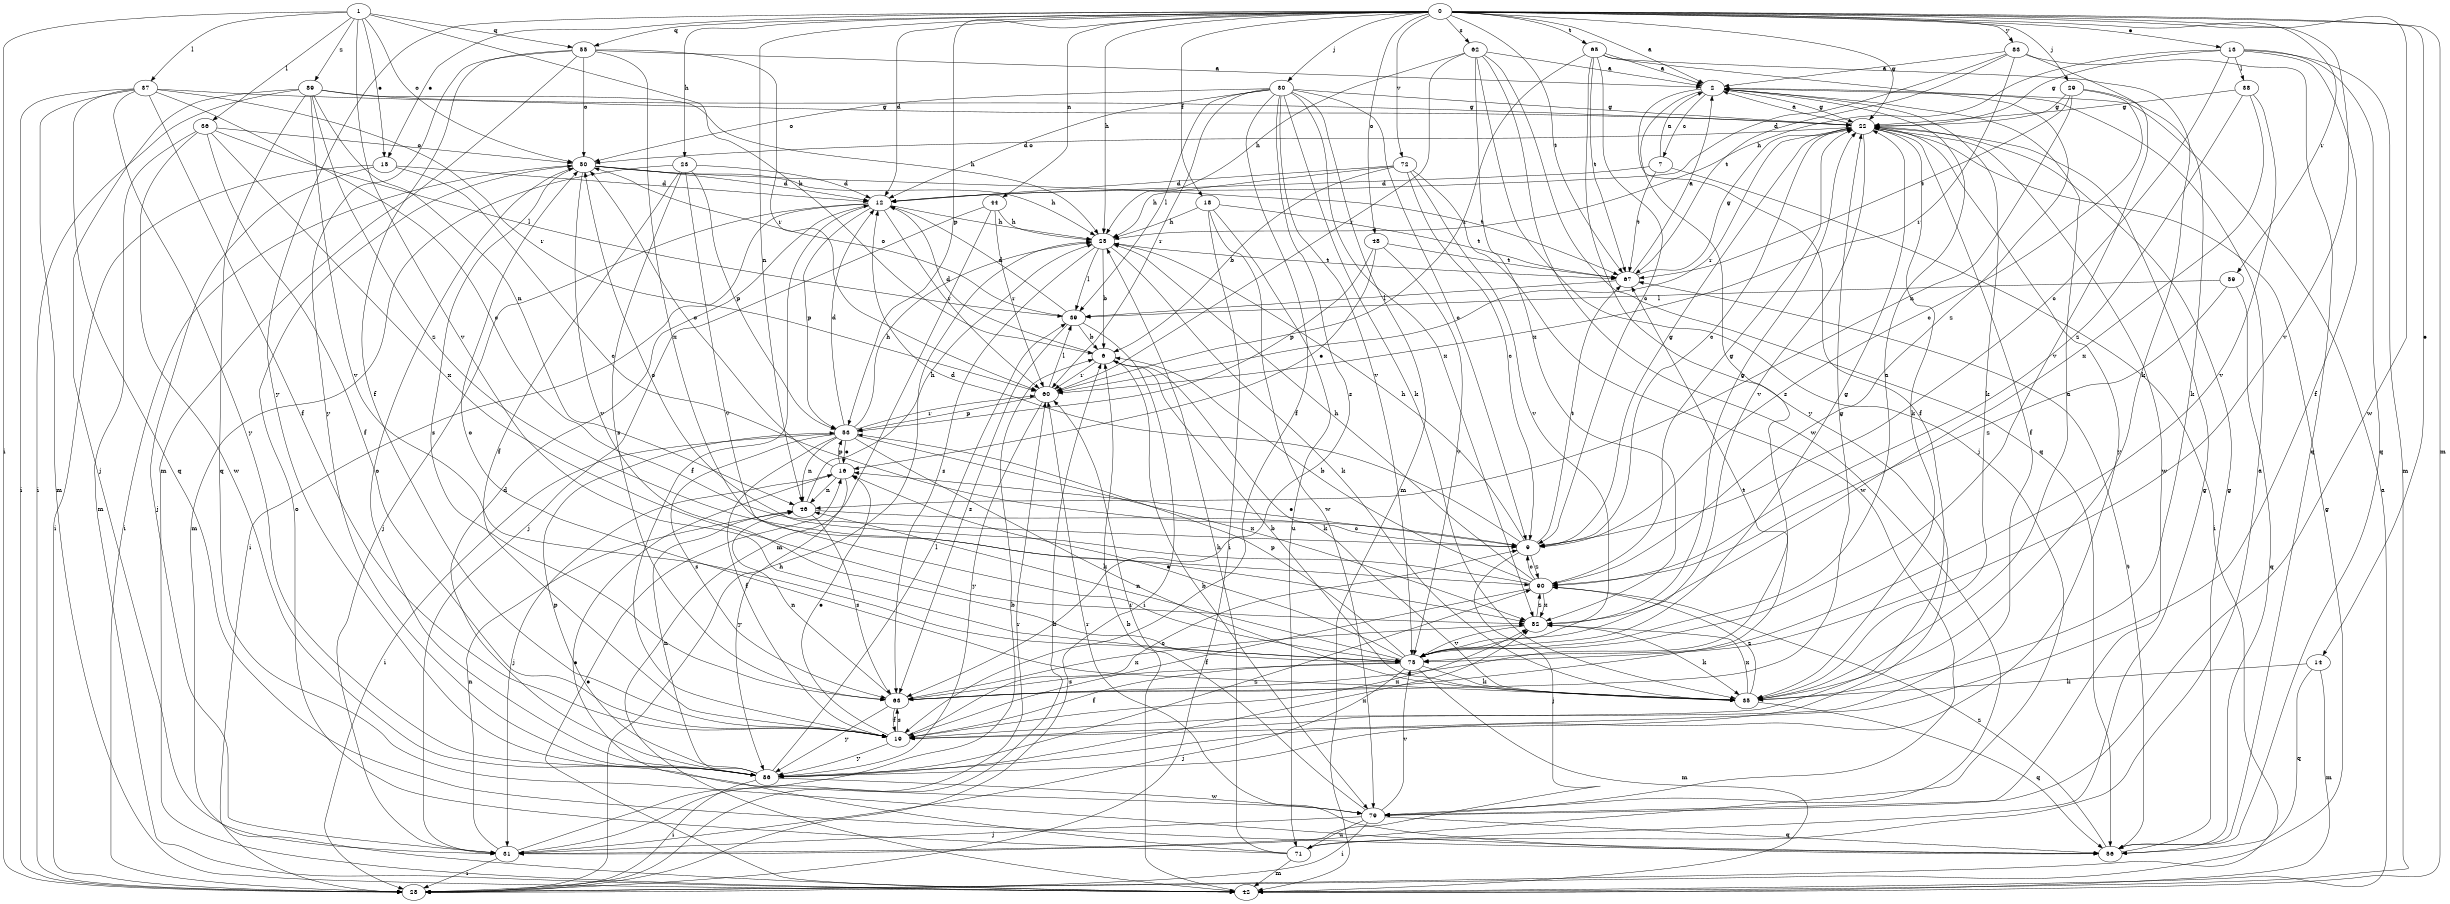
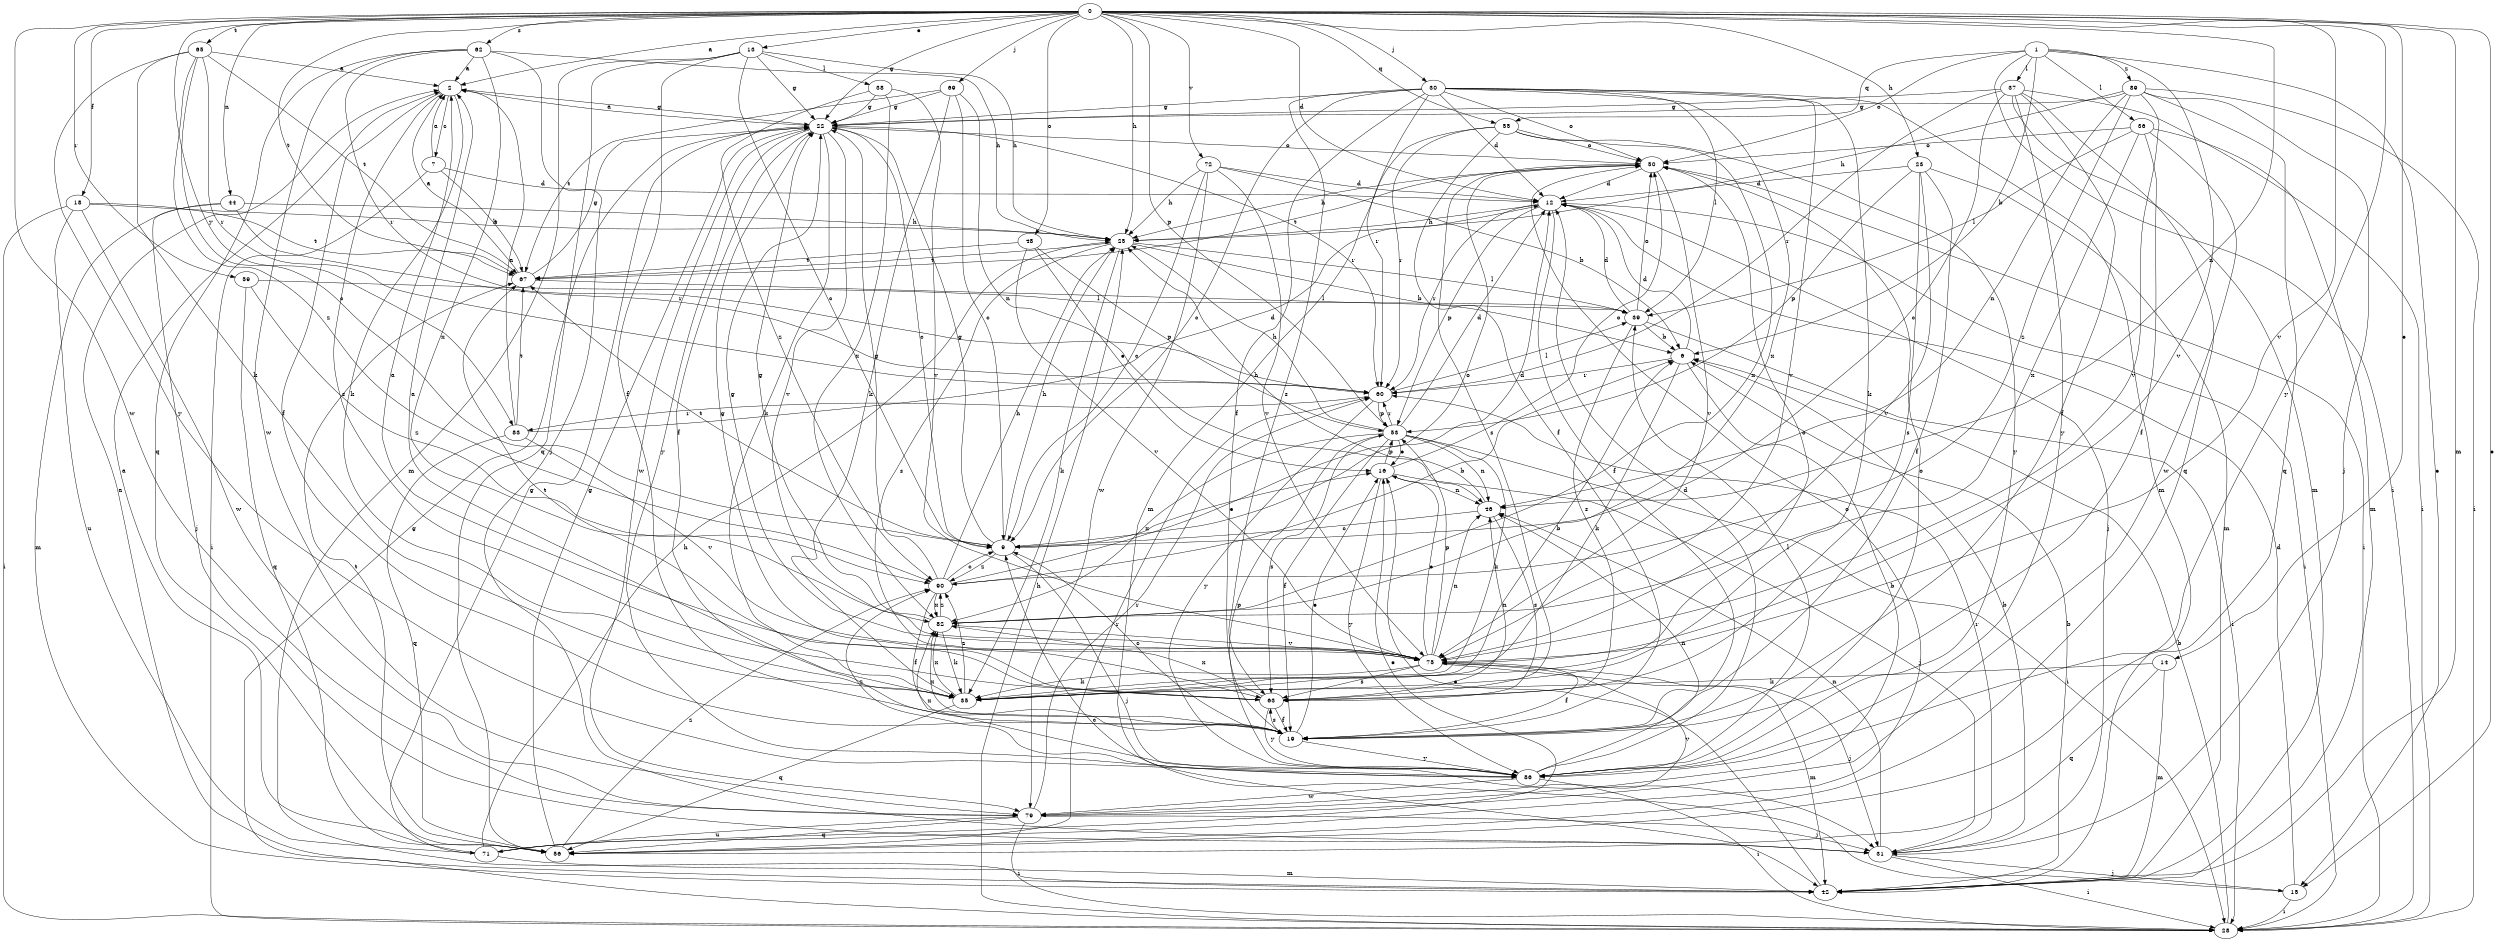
edge "55" -> "2": removed, label "a"
node "29": label "29" -> "69"
edge "83" -> "60": reversed
edge "15" -> "31": reversed
